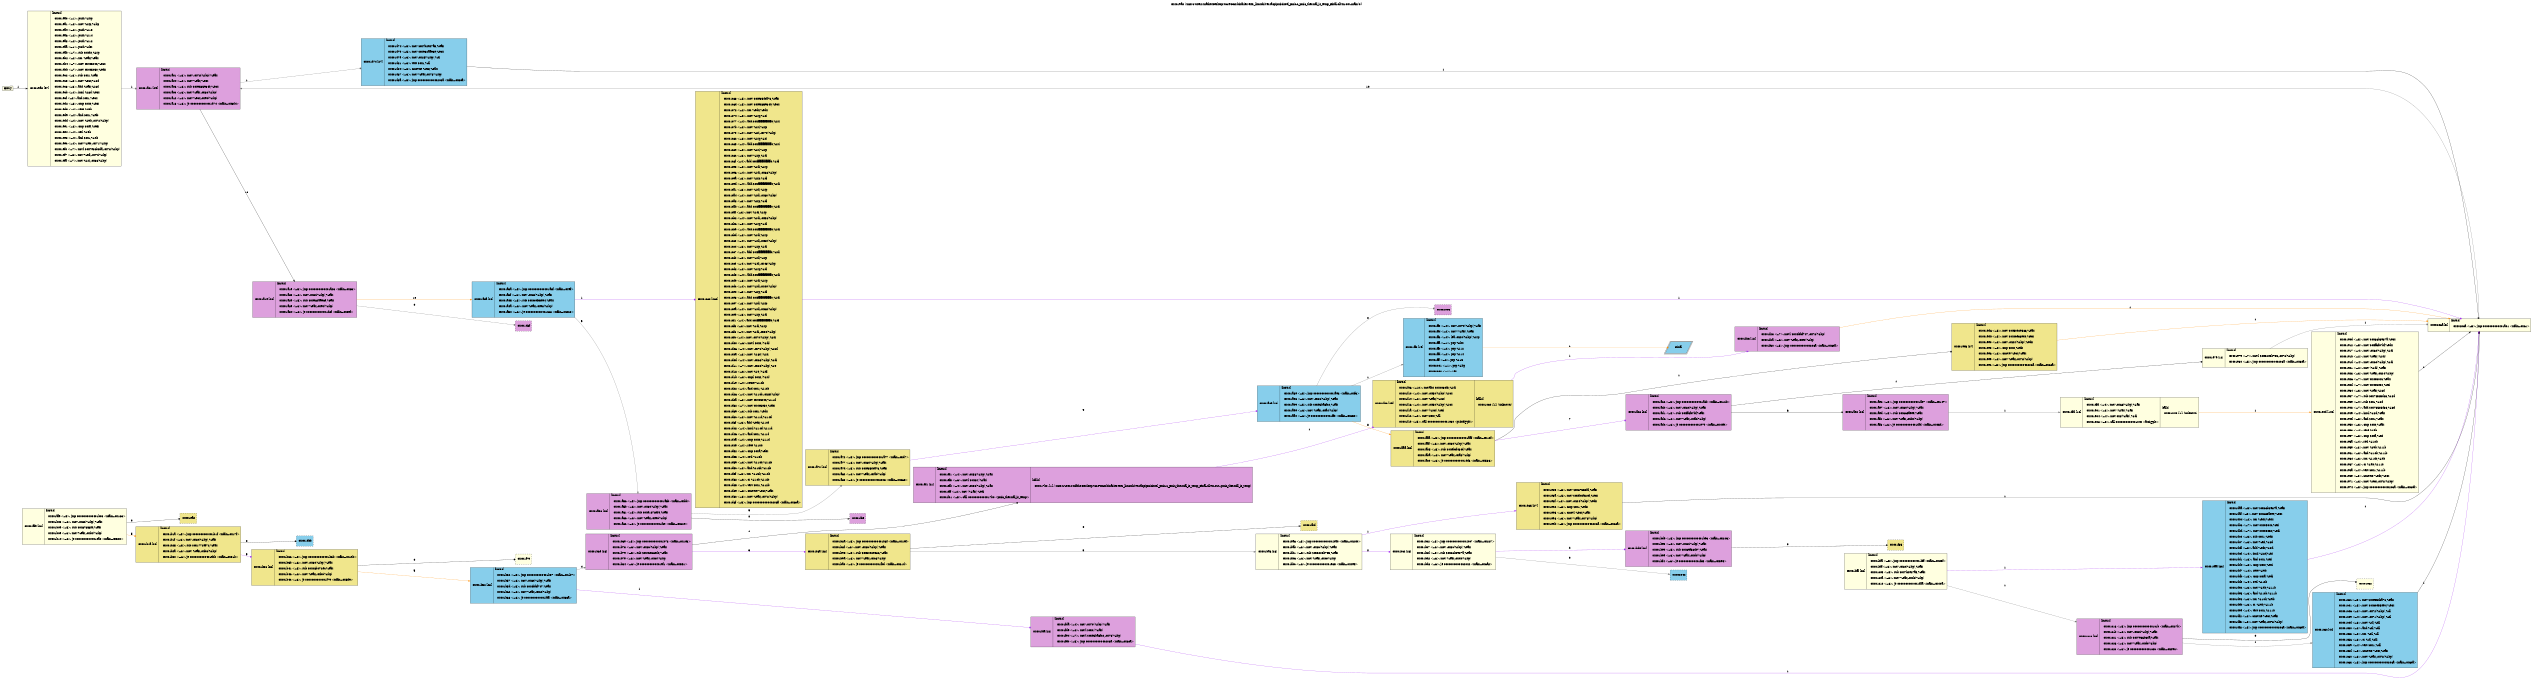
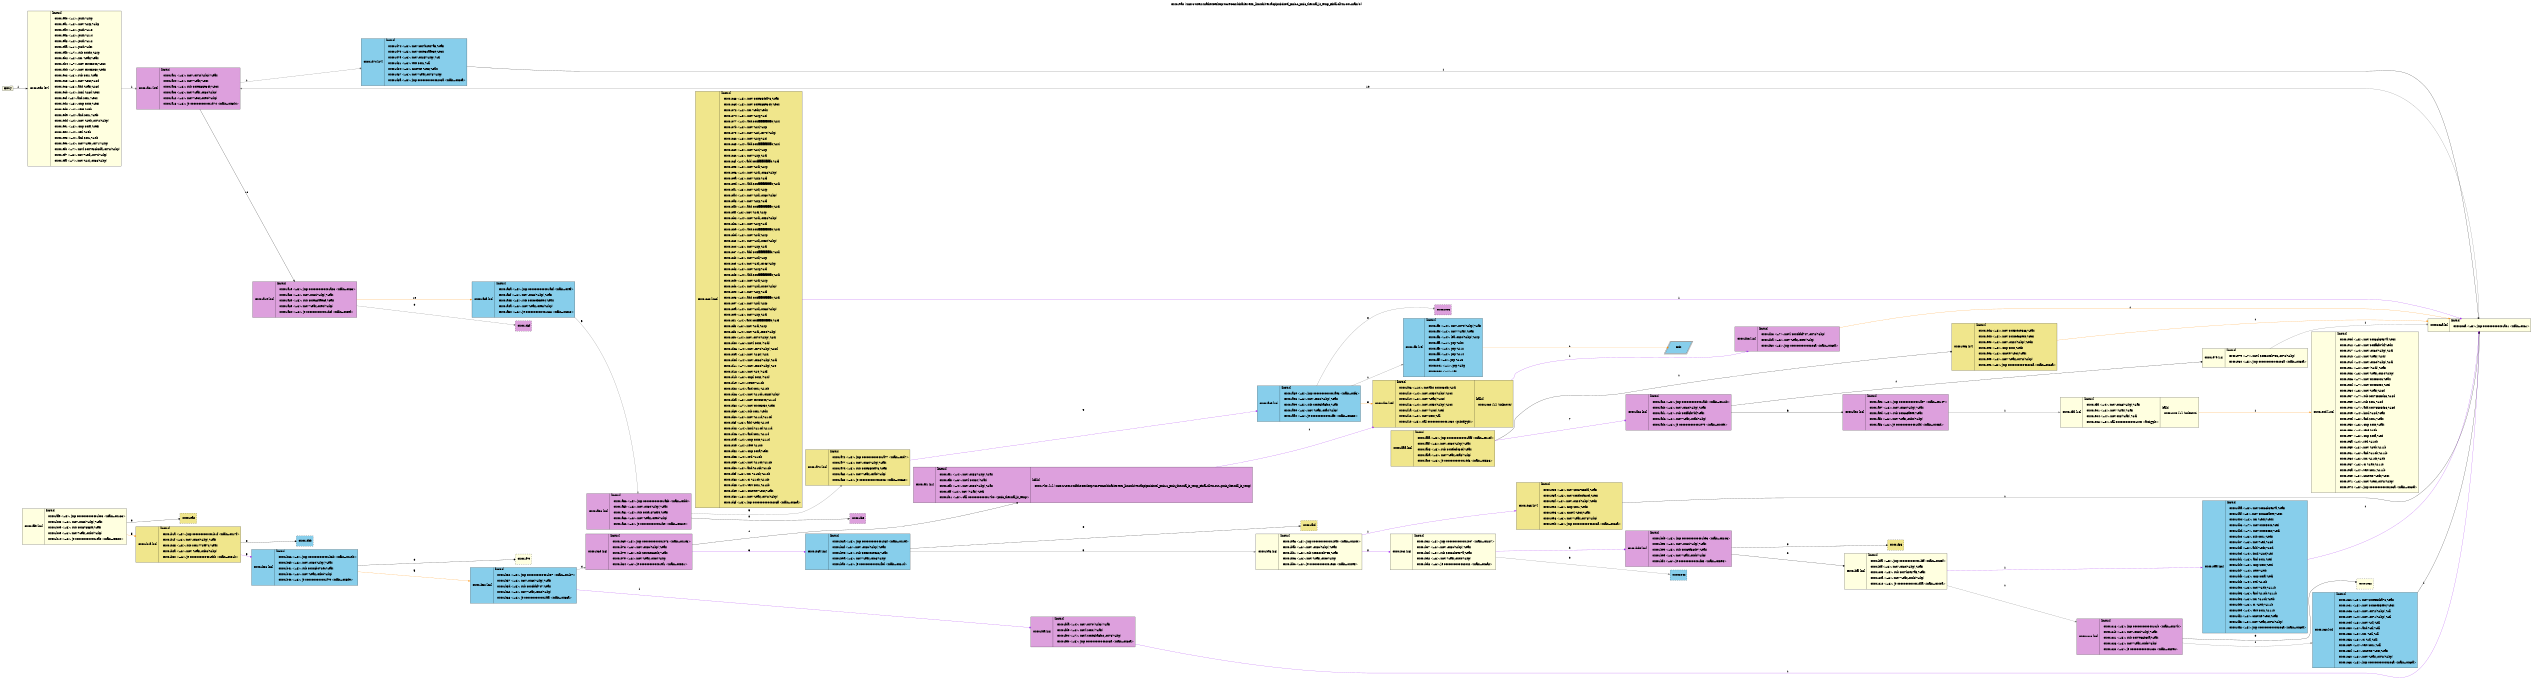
edge "0x401a3a [28]" -> "0x401c68 [268]": removed, label "1"
node "Final": label "Final" -> "Exit"
edge "0x401e0d [108]" -> "0x40206a [5]": removed, label "1"
edge "0x401a8e [28]" -> "0x401aaa [28]": now "0x401a8e [28]" -> "0x401f06 [29]"
node "0x401b8a [28]": fillcolor khaki -> skyblue
edge "0x401bde [28]" -> "0x401bfa [28]": added, label "2"
node "0x401b36 [28]": fillcolor khaki -> skyblue
